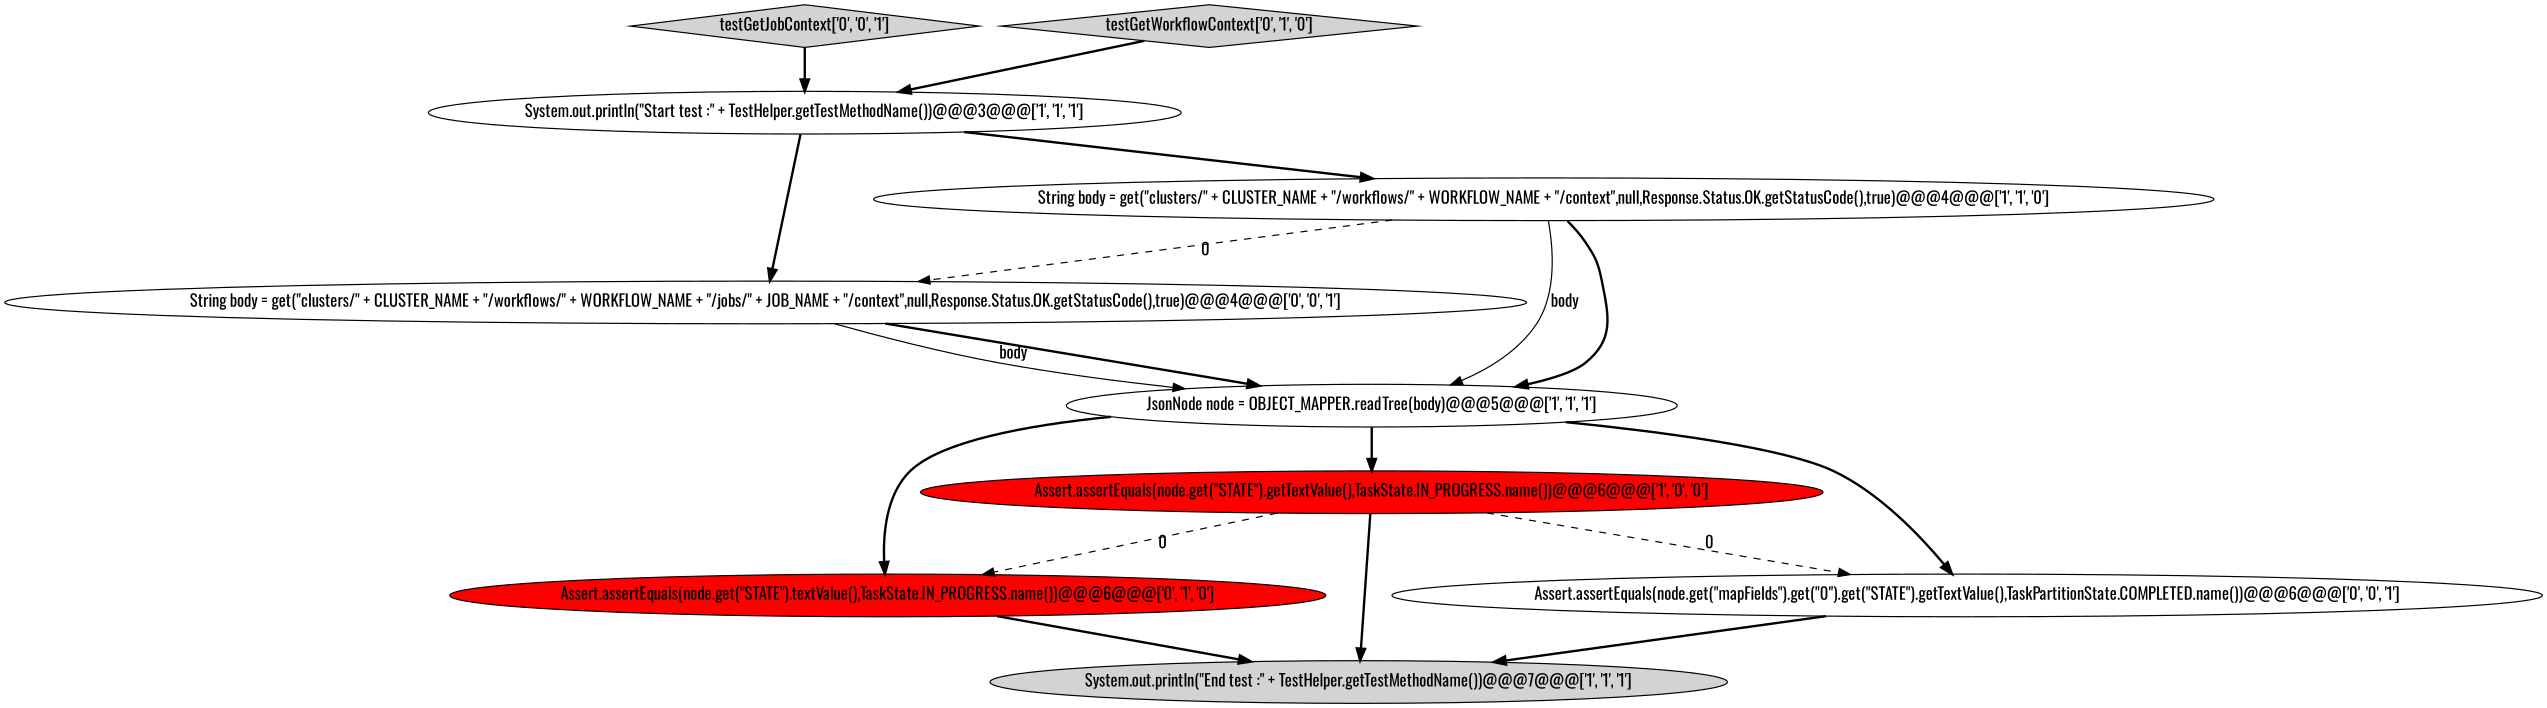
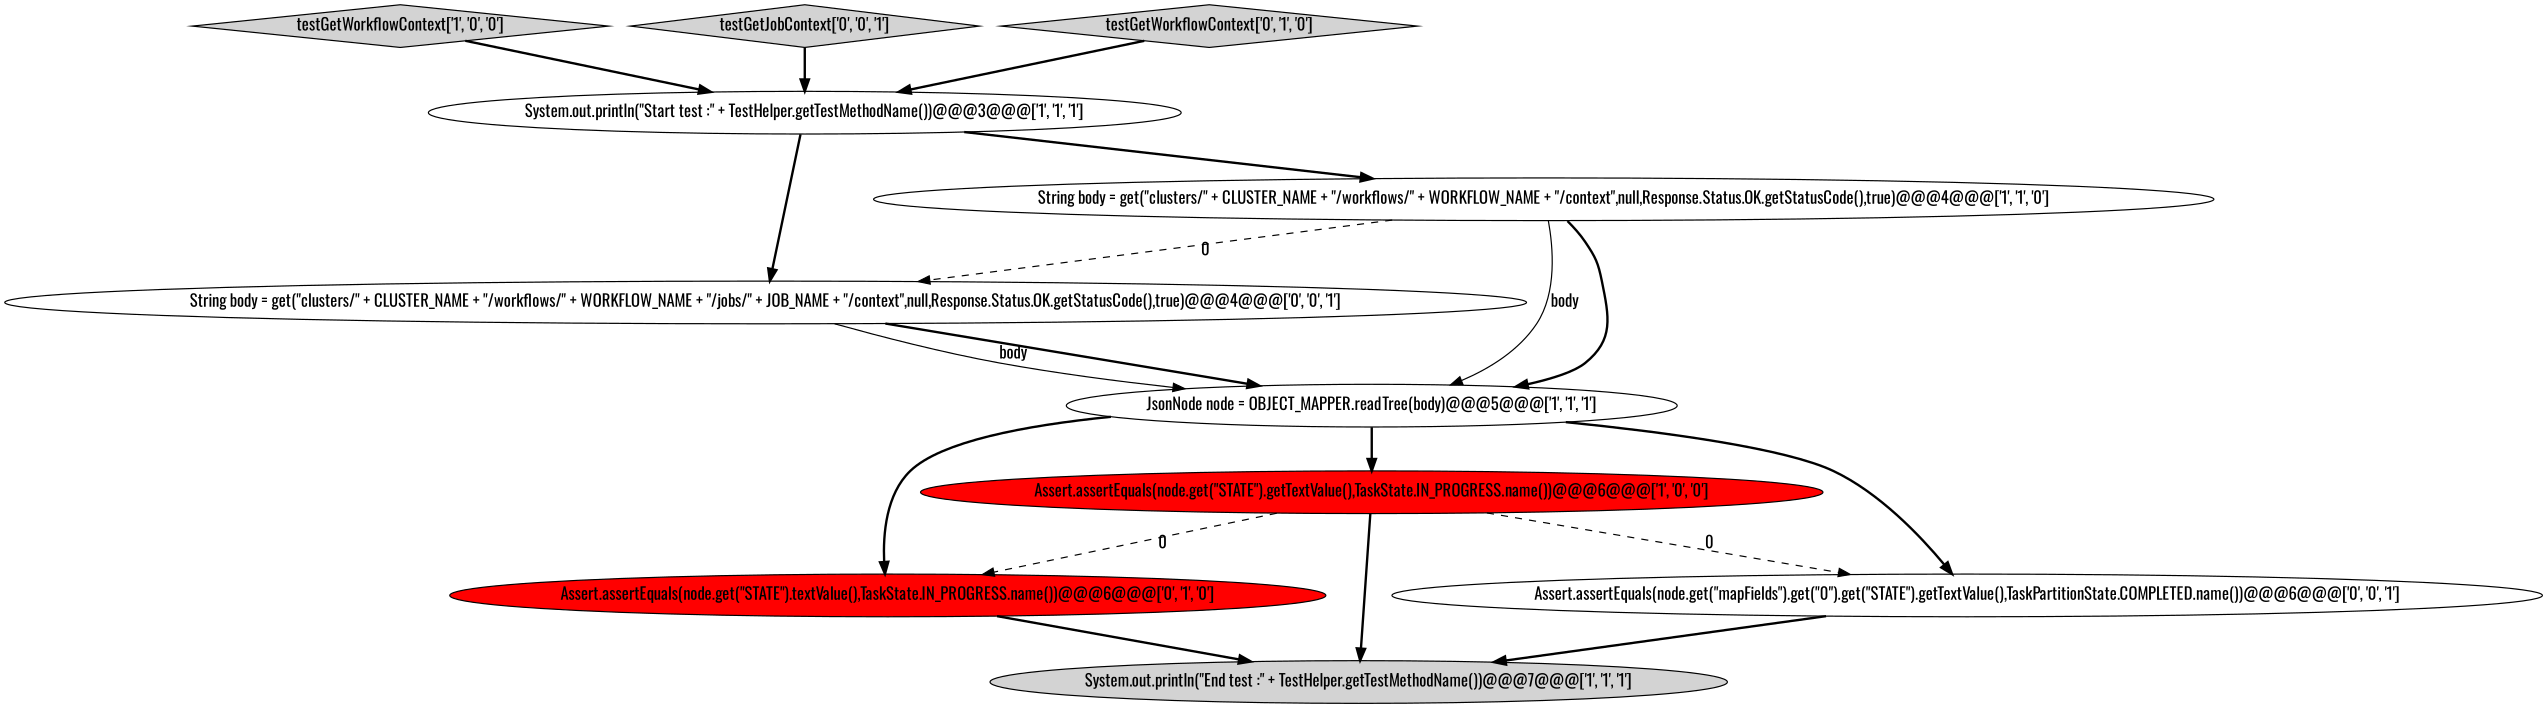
node "testGetWorkflowContext['1', '0', '0']": added
